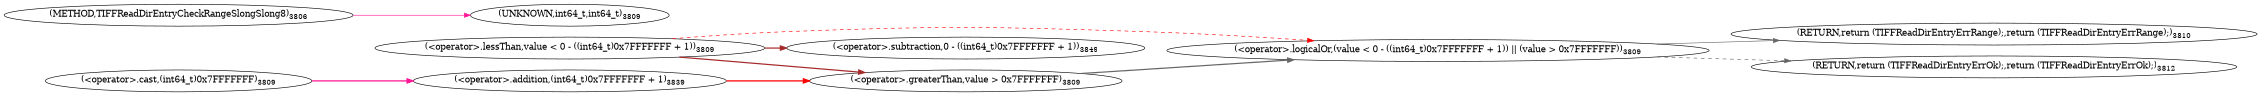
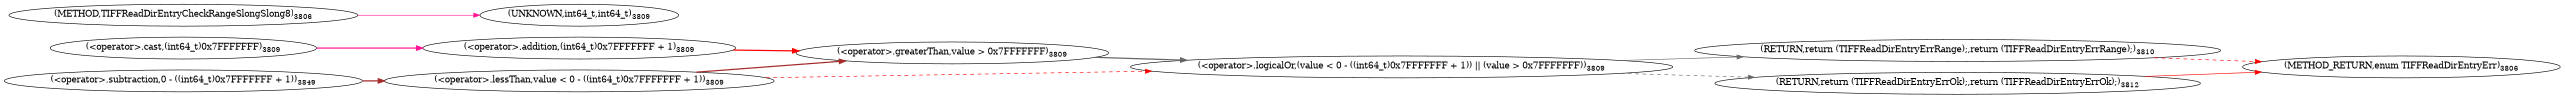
edge "(<operator>.lessThan,value < 0 - ((int64_t)0x7FFFFFFF + 1))" -> "(<operator>.subtraction,0 - ((int64_t)0x7FFFFFFF + 1))": reversed
node "(METHOD_RETURN,enum TIFFReadDirEntryErr)": added
node "(<operator>.addition,(int64_t)0x7FFFFFFF + 1)": text "3839" -> "3809"
